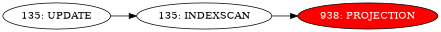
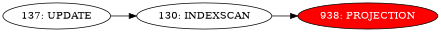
node "135: UPDATE": label "135: UPDATE" -> "137: UPDATE"
node "135: INDEXSCAN": label "135: INDEXSCAN" -> "130: INDEXSCAN"
